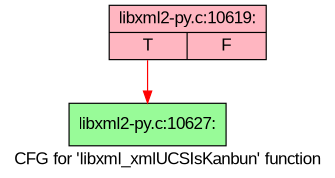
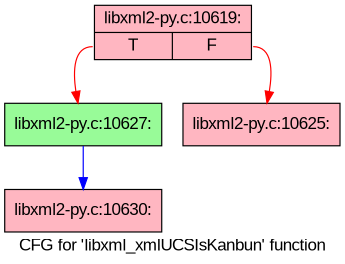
node "libxml2-py.c:10625:": added
node "libxml2-py.c:10630:": added
